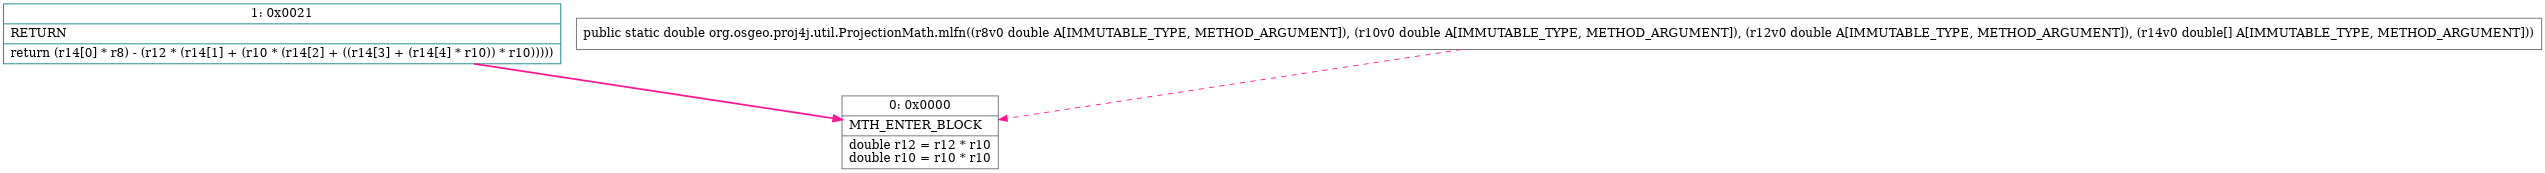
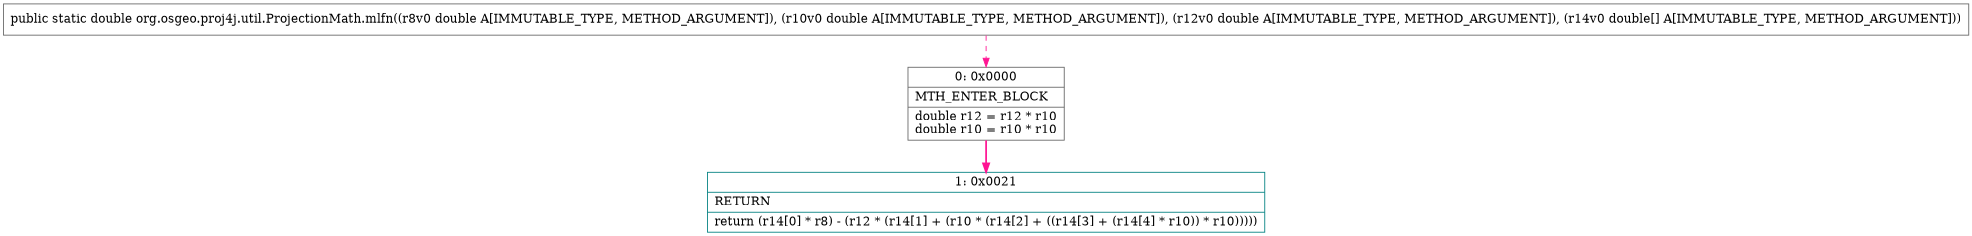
edge "1: 0x0021" -> "0: 0x0000": reversed
